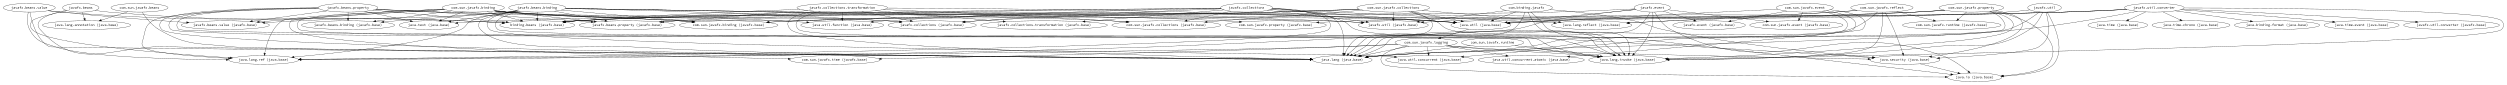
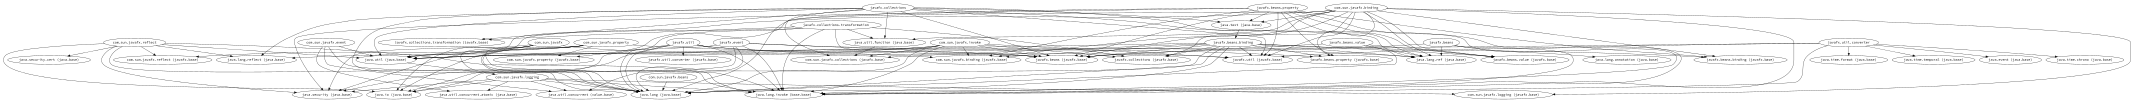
node "com.sun.javafx.collections": label "com.sun.javafx.collections" -> "com.sun.javafx.invoke"
node "com.binding.javafx": label "com.binding.javafx" -> "com.sun.javafx"
edge "com.sun.javafx.beans" -> "java.lang.annotation (java.base)": removed
edge "javafx.collections" -> "javafx.collections (javafx.base)": removed
edge "javafx.collections.transformation" -> "com.sun.javafx.collections (javafx.base)": now "java.util.function (java.base)" -> "com.sun.javafx.collections (javafx.base)"
edge "javafx.util.converter" -> "com.sun.javafx.binding (javafx.base)": now "javafx.util" -> "com.sun.javafx.binding (javafx.base)"
edge "javafx.util.converter" -> "javafx.util.converter (javafx.base)": now "javafx.util" -> "javafx.util.converter (javafx.base)"
edge "javafx.collections.transformation" -> "javafx.beans.property (javafx.base)": removed
edge "com.sun.javafx.property" -> "java.lang.reflect (java.base)": removed
edge "javafx.beans.binding" -> "java.text (java.base)": reversed
node "binding.beans (javafx.base)": label "binding.beans (javafx.base)" -> "javafx.beans (javafx.base)"
node "javafx.event (javafx.base)": removed
node "com.sun.javafx.event (javafx.base)": removed
node "com.sun.javafx.runtime (javafx.base)": label "com.sun.javafx.runtime (javafx.base)" -> "com.sun.javafx.reflect (javafx.base)"
node "java.time (java.base)": label "java.time (java.base)" -> "java.event (java.base)"
node "java.binding.format (java.base)": label "java.binding.format (java.base)" -> "java.time.format (java.base)"
node "java.time.event (java.base)": label "java.time.event (java.base)" -> "java.time.temporal (java.base)"
edge "com.sun.javafx.binding" -> "javafx.util (javafx.base)": added
node "com.sun.javafx.runtime": removed
edge "javafx.util.converter" -> "java.lang (java.base)": removed
edge "com.sun.javafx.logging" -> "java.lang.ref (java.base)": removed
node "java.security.cert (java.base)": added
node "com.sun.javafx.time (javafx.base)": label "com.sun.javafx.time (javafx.base)" -> "com.sun.javafx.logging (javafx.base)"
node "java.util.concurrent (java.base)": label "java.util.concurrent (java.base)" -> "java.util.concurrent (value.base)"
node "java.lang.invoke (java.base)": label "java.lang.invoke (java.base)" -> "java.lang.invoke (base.base)"
edge "java.security (java.base)" -> "java.io (java.base)": now "com.sun.javafx.reflect" -> "java.io (java.base)"
